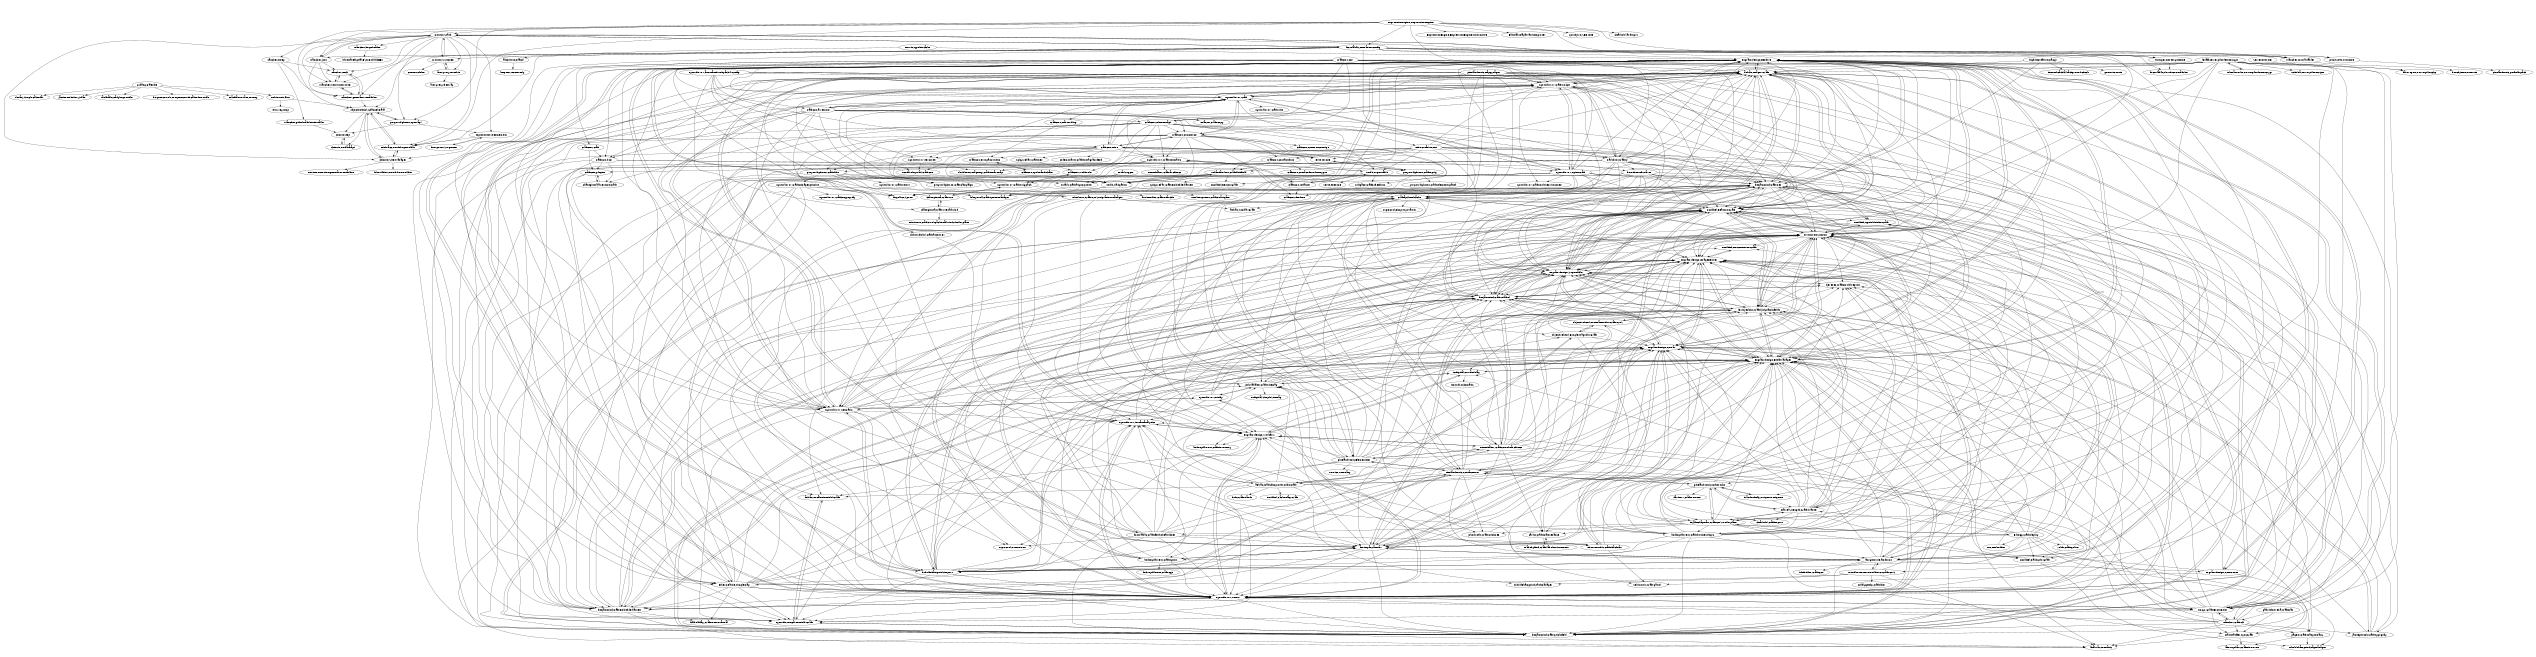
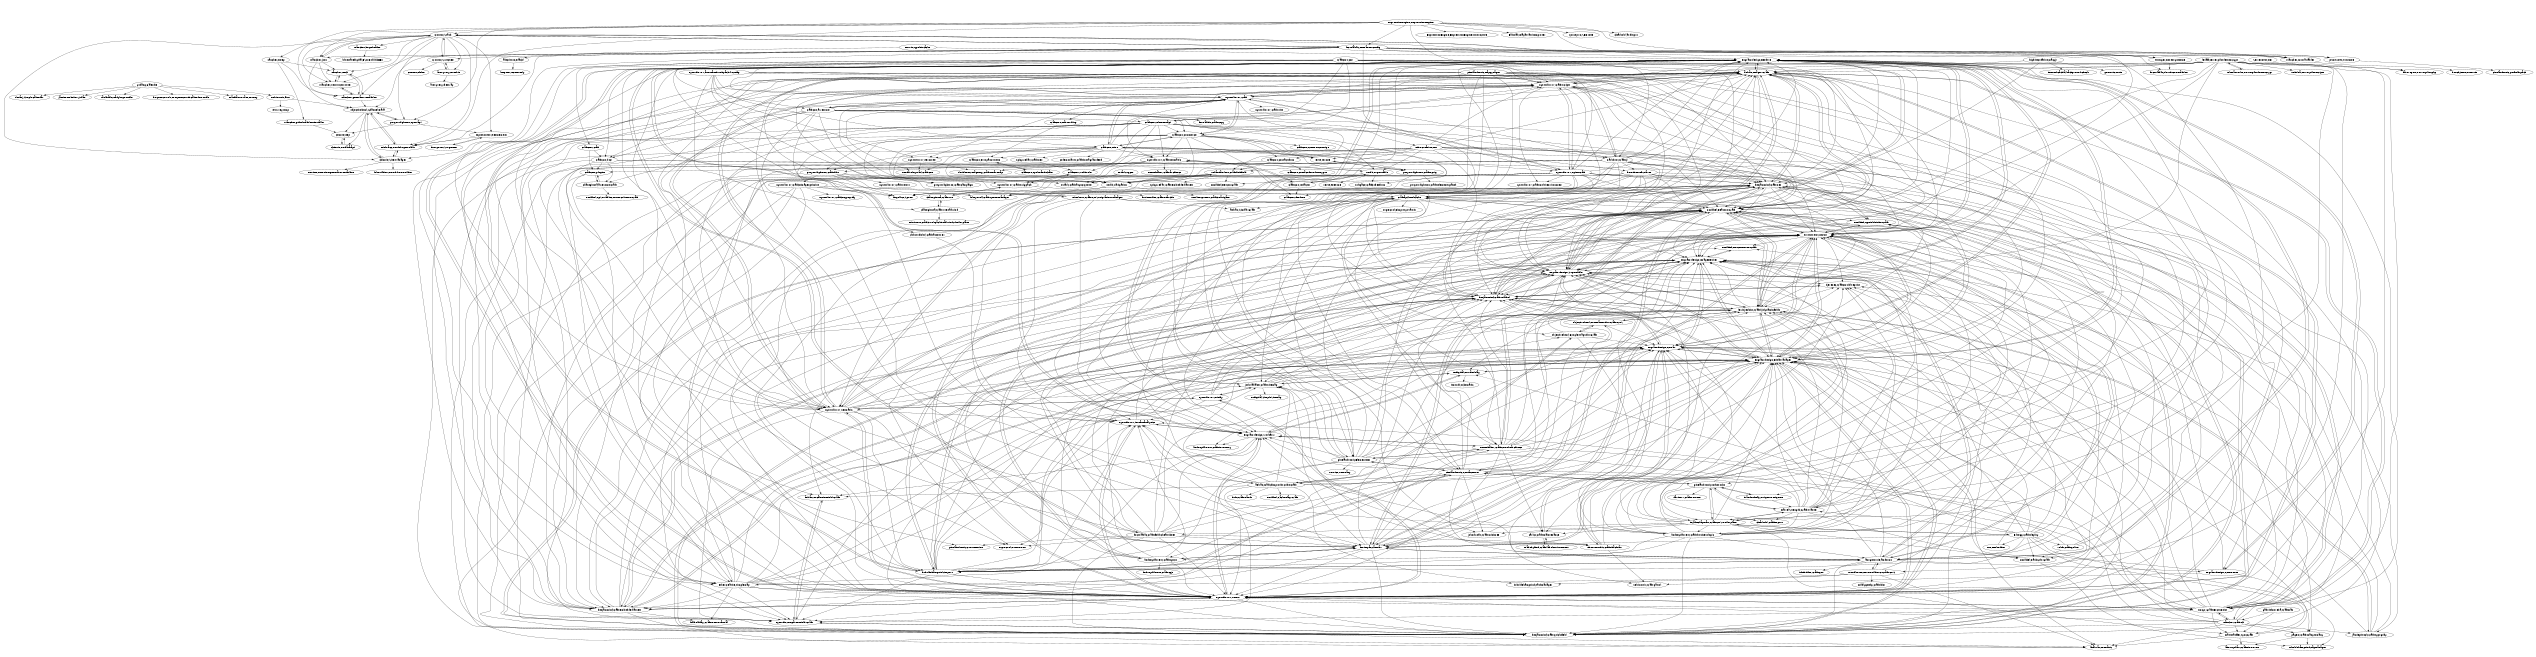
node "redactor/craft-copy": label "redactor/craft-copy" -> "fortrabbit/craft-copy"
node "mmikkel/CpSortableCustomColumns-Craft": added
node "pixelandtonic/GuestEntries": added
